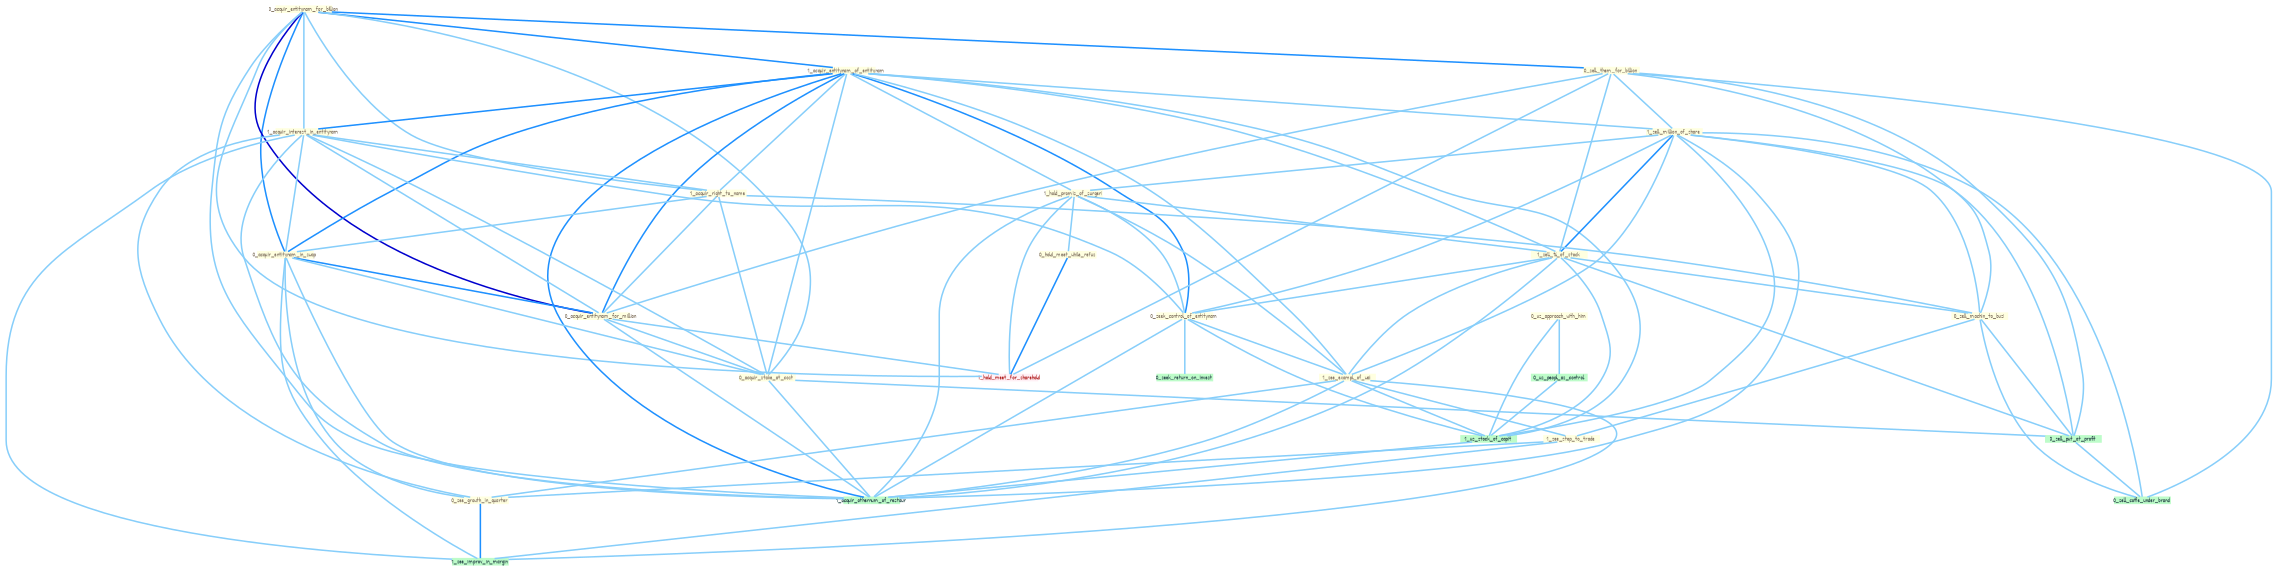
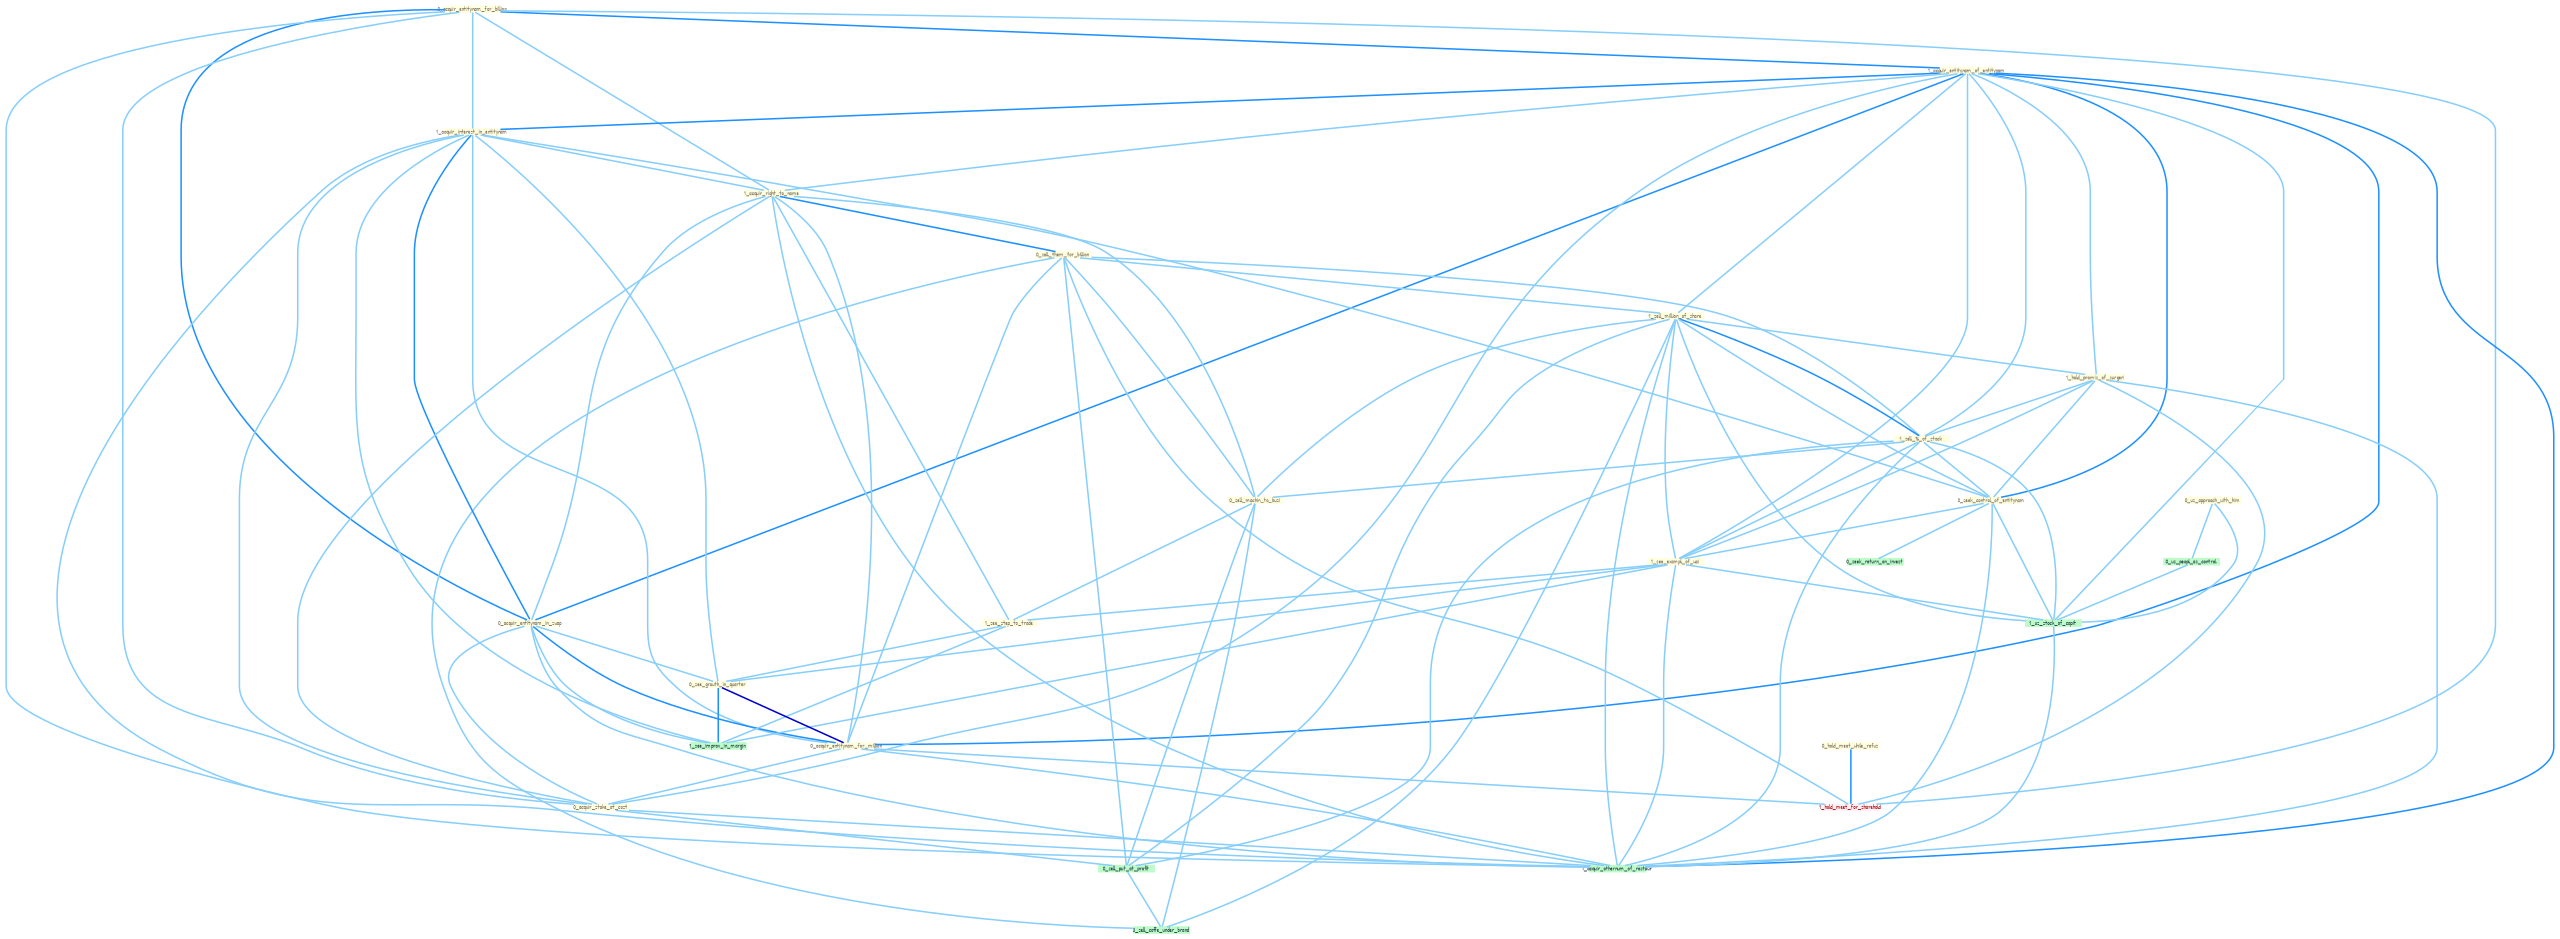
edge "0_acquir_entitynam_for_billion" -- "0_sell_them_for_billion": now "1_acquir_right_to_name" -- "0_sell_them_for_billion"
edge "1_acquir_interest_in_entitynam" -- "0_acquir_entitynam_in_swap": color #87cefa -> #1e90ff
edge "1_hold_promis_of_surgeri" -- "0_hold_meet_while_refus": removed
edge "0_acquir_entitynam_for_billion" -- "0_acquir_entitynam_for_million": now "0_see_growth_in_quarter" -- "0_acquir_entitynam_for_million"
edge "1_acquir_right_to_name" -- "1_see_step_to_trade": added
edge "1_acquir_right_to_name" -- "1_acquir_othernum_of_restaur": added
